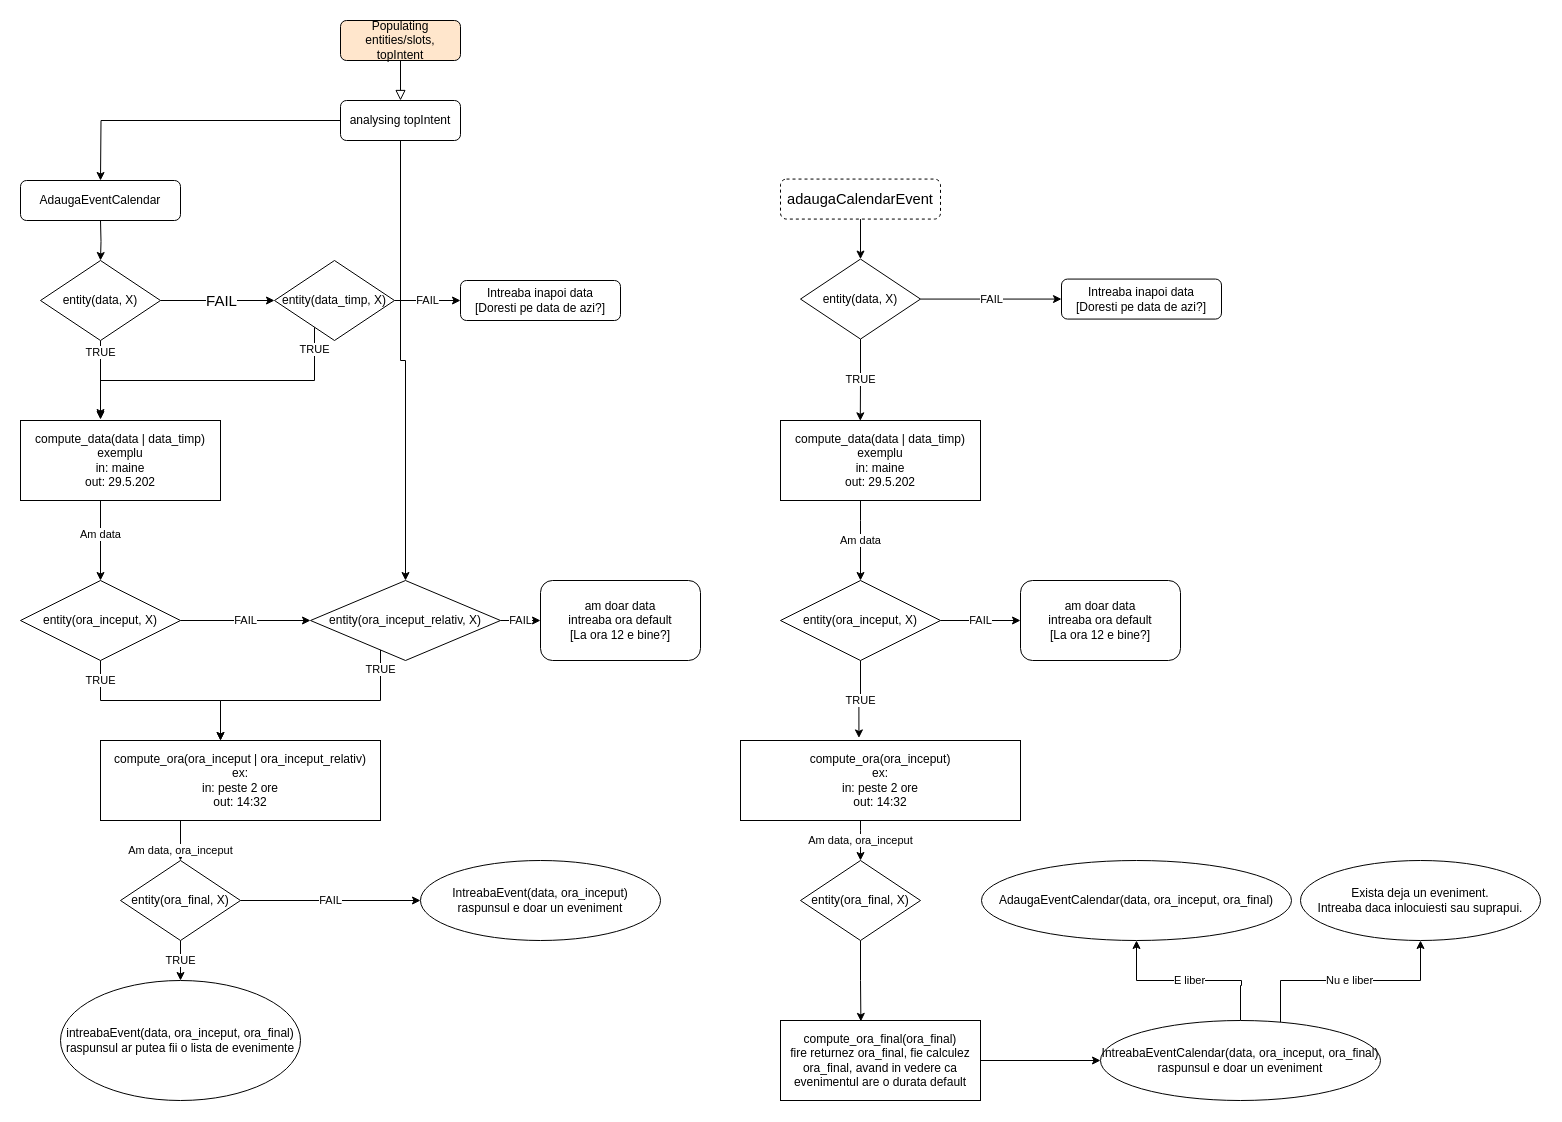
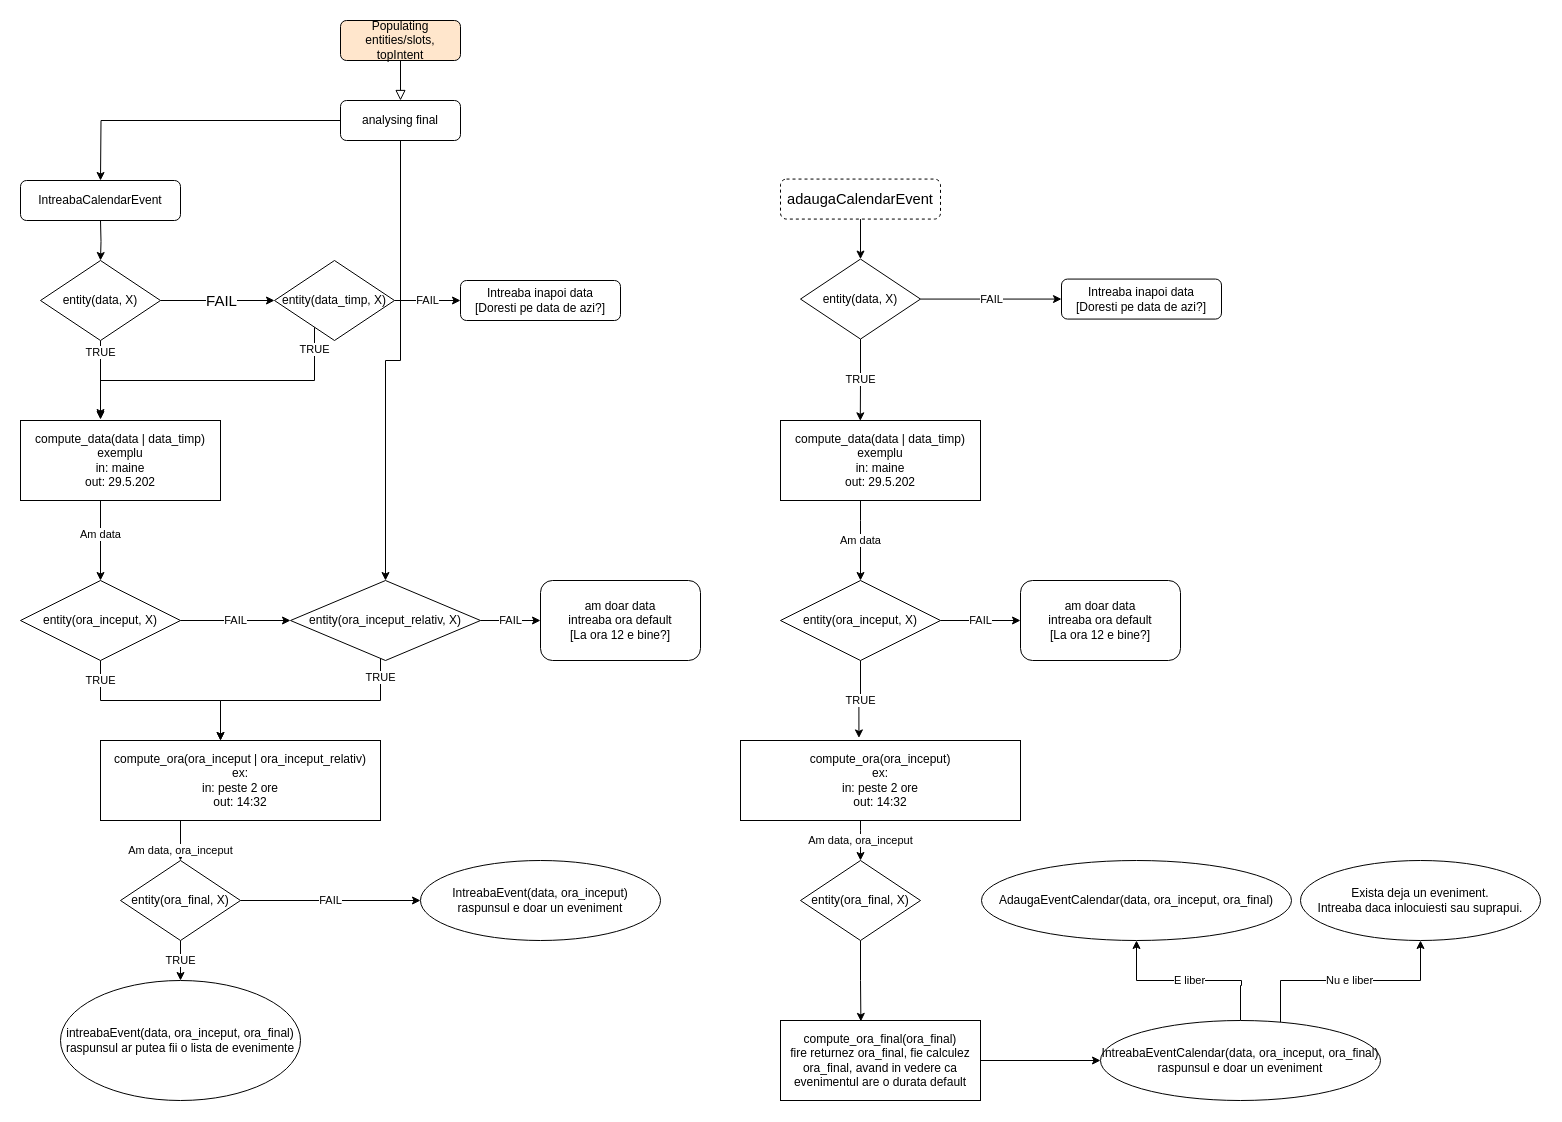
node "analysing topIntent": label "analysing topIntent" -> "analysing final"
node "AdaugaEventCalendar": label "AdaugaEventCalendar" -> "IntreabaCalendarEvent"
node "entity(ora_inceput_relativ, X)": moved (406, 621) -> (386, 621)
